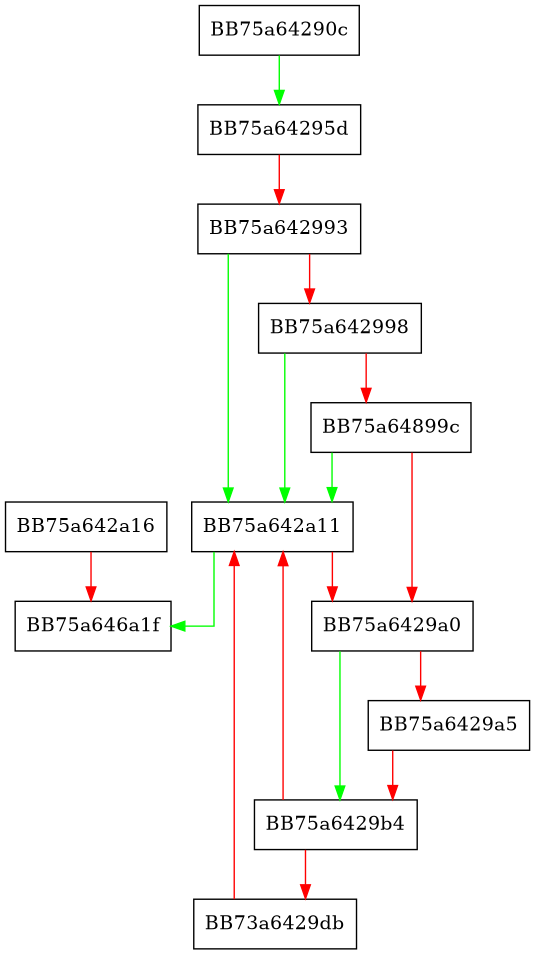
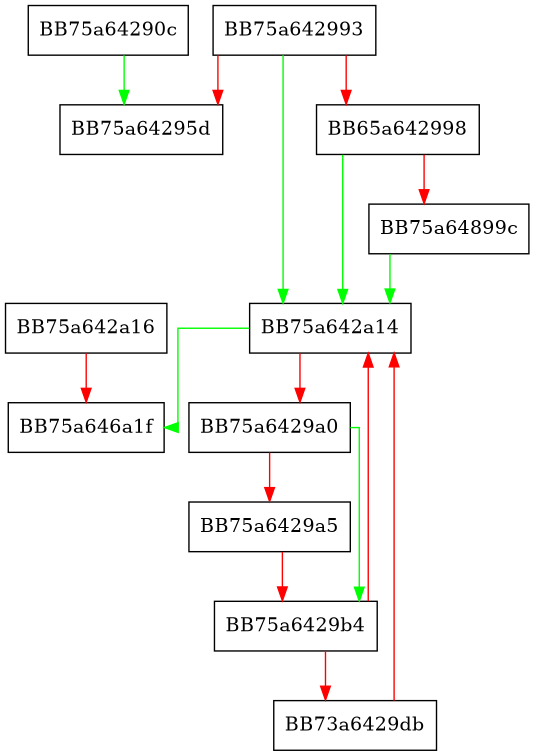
edge "BB75a64295d" -> "BB75a642993": reversed
node "BB75a642998": label "BB75a642998" -> "BB65a642998"
edge "BB75a64899c" -> "BB75a6429a0": removed
node "BB75a642a11": label "BB75a642a11" -> "BB75a642a14"
